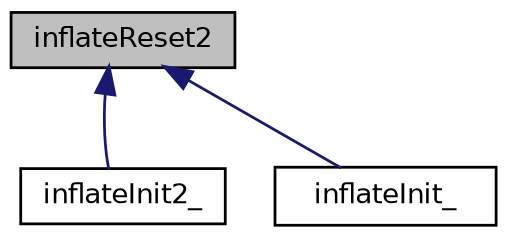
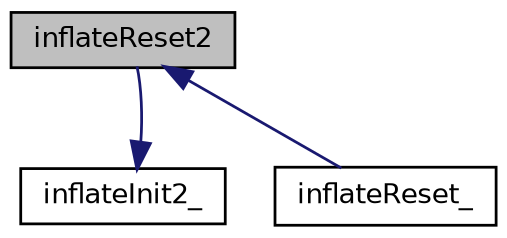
edge "inflateInit2_" -> "inflateReset2": reversed
node "inflateInit_": label "inflateInit_" -> "inflateReset_"
